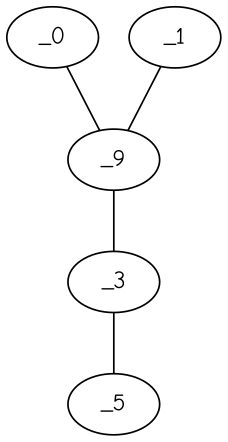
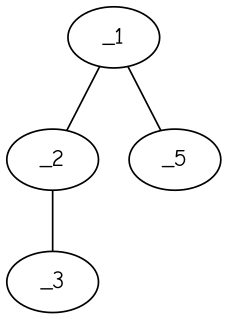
node "_0": removed
node "_9": label "_9" -> "_2"
edge "_3" -- "_5": now "_1" -- "_5"
